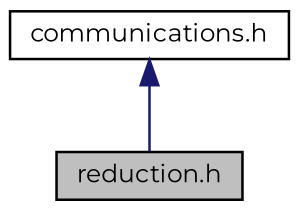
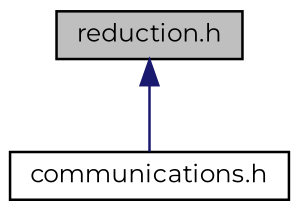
edge "reduction.h" -> "communications.h": reversed
